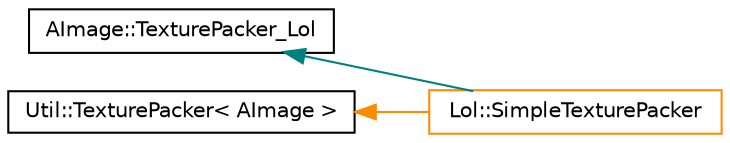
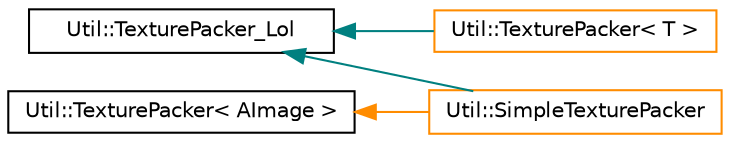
node "AImage::TexturePacker_Lol": label "AImage::TexturePacker_Lol" -> "Util::TexturePacker_Lol"
node "Util::TexturePacker< T >": added
node "Lol::SimpleTexturePacker": label "Lol::SimpleTexturePacker" -> "Util::SimpleTexturePacker"
